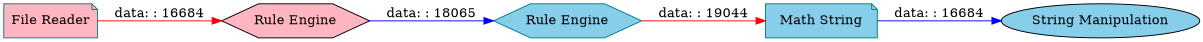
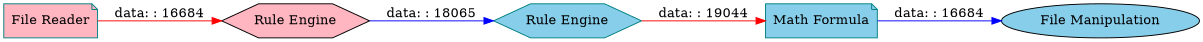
node "Math String": label "Math String" -> "Math Formula"
node "String Manipulation": label "String Manipulation" -> "File Manipulation"
